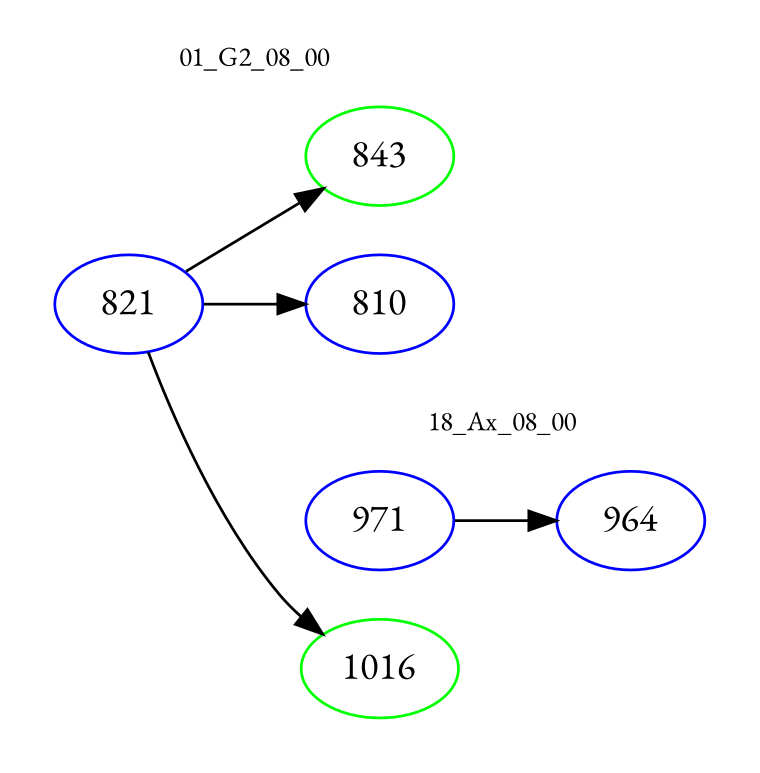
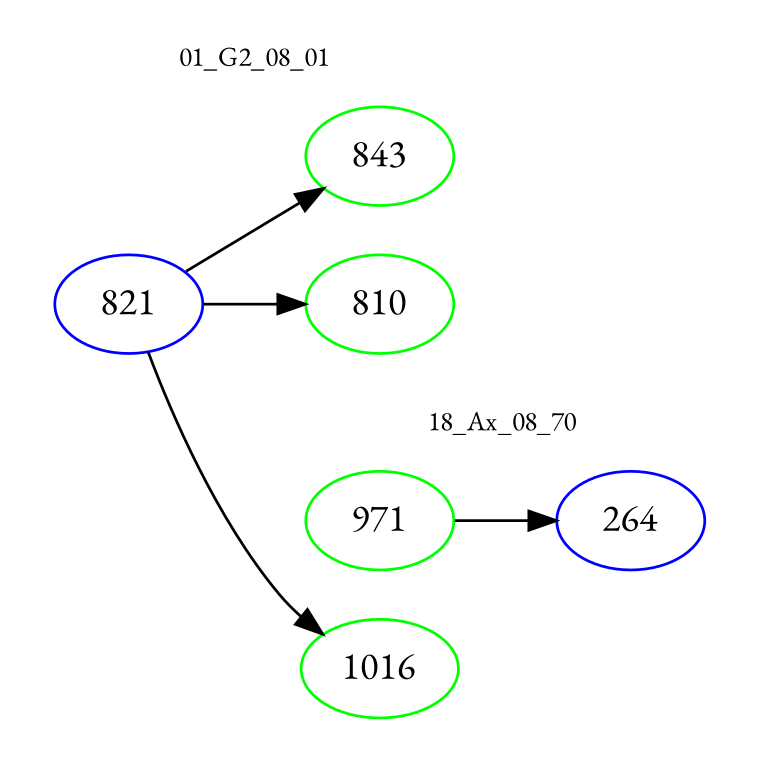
cluster "01_G2_08_00": label "01_G2_08_00" -> "01_G2_08_01"
node "810": color blue -> green
cluster "18_Ax_08_00": label "18_Ax_08_00" -> "18_Ax_08_70"
node "971": color blue -> green
node "964": label "964" -> "264"
